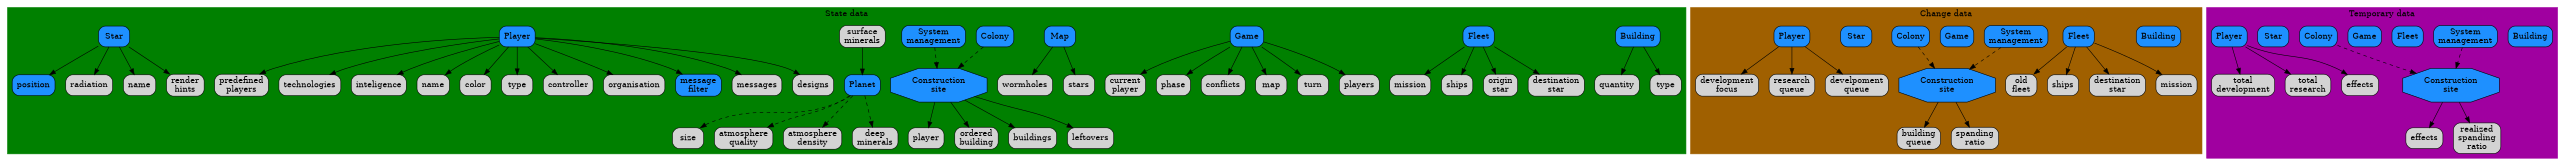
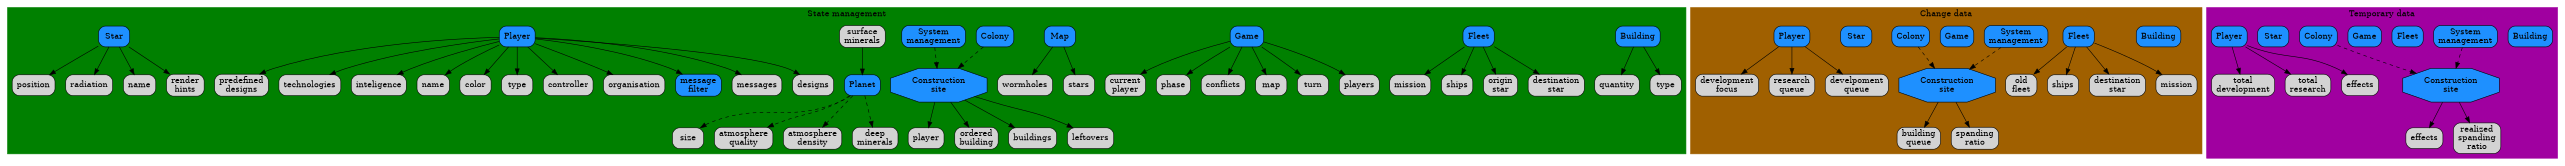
cluster "State data": label "State data" -> "State management"
node "position": fillcolor dodgerblue -> lightgrey
node "predefined players": label "predefined players" -> "predefined designs"
